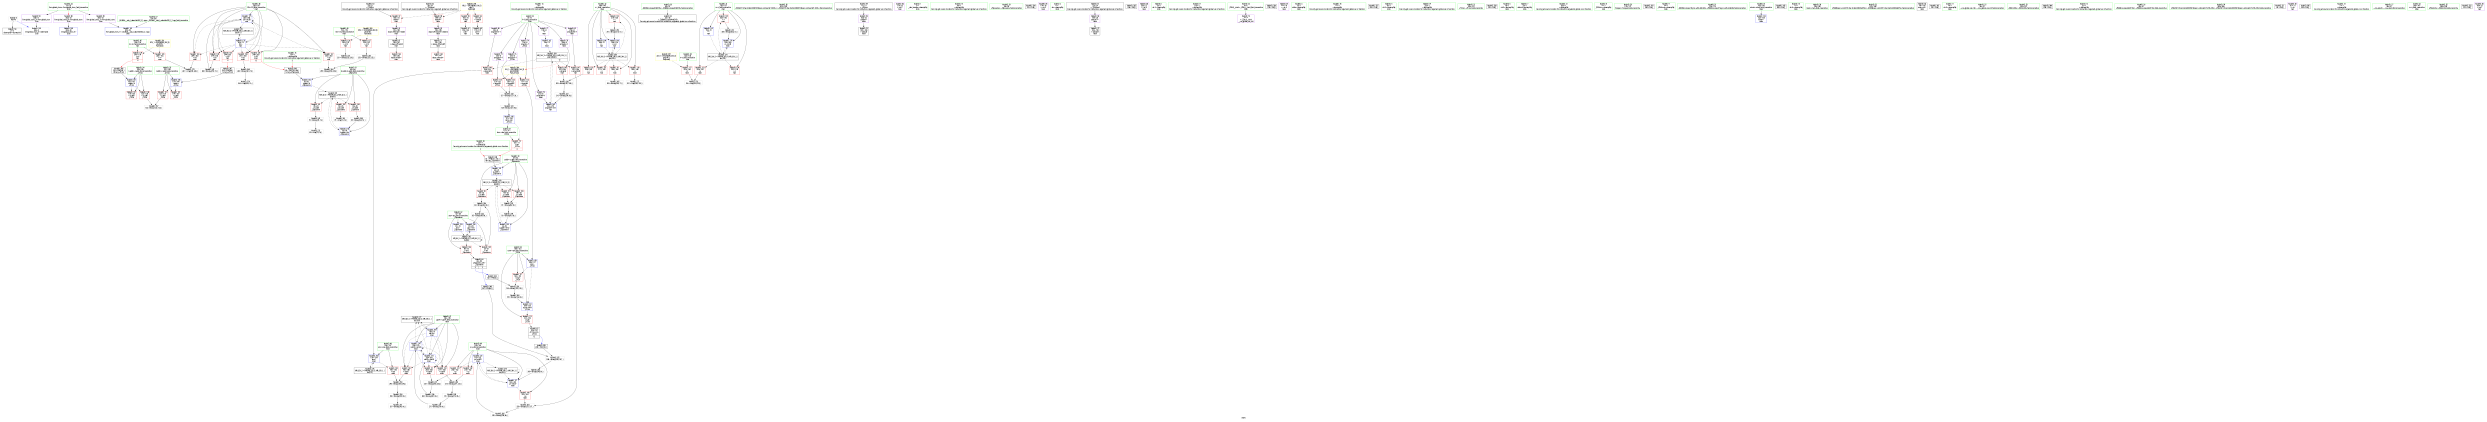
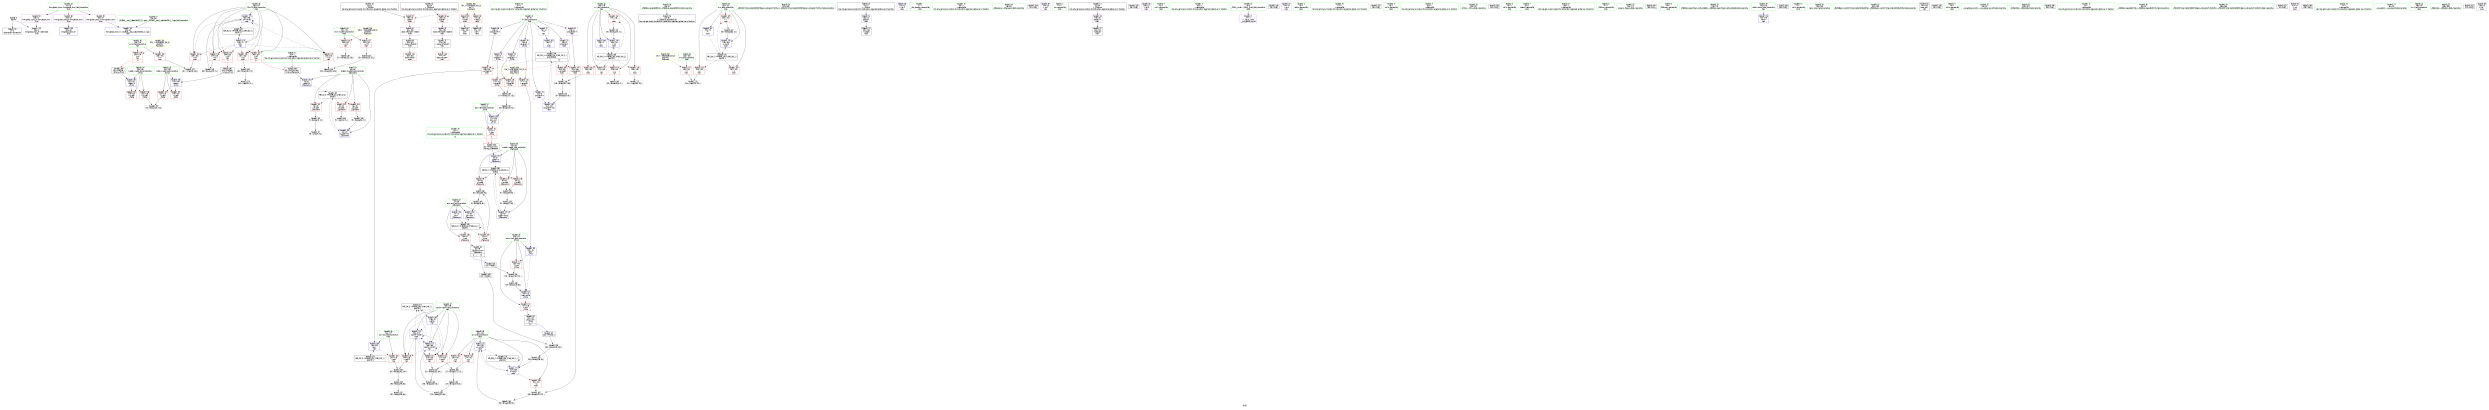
edge "NodeID: 160" -> "NodeID: 37": reversed
